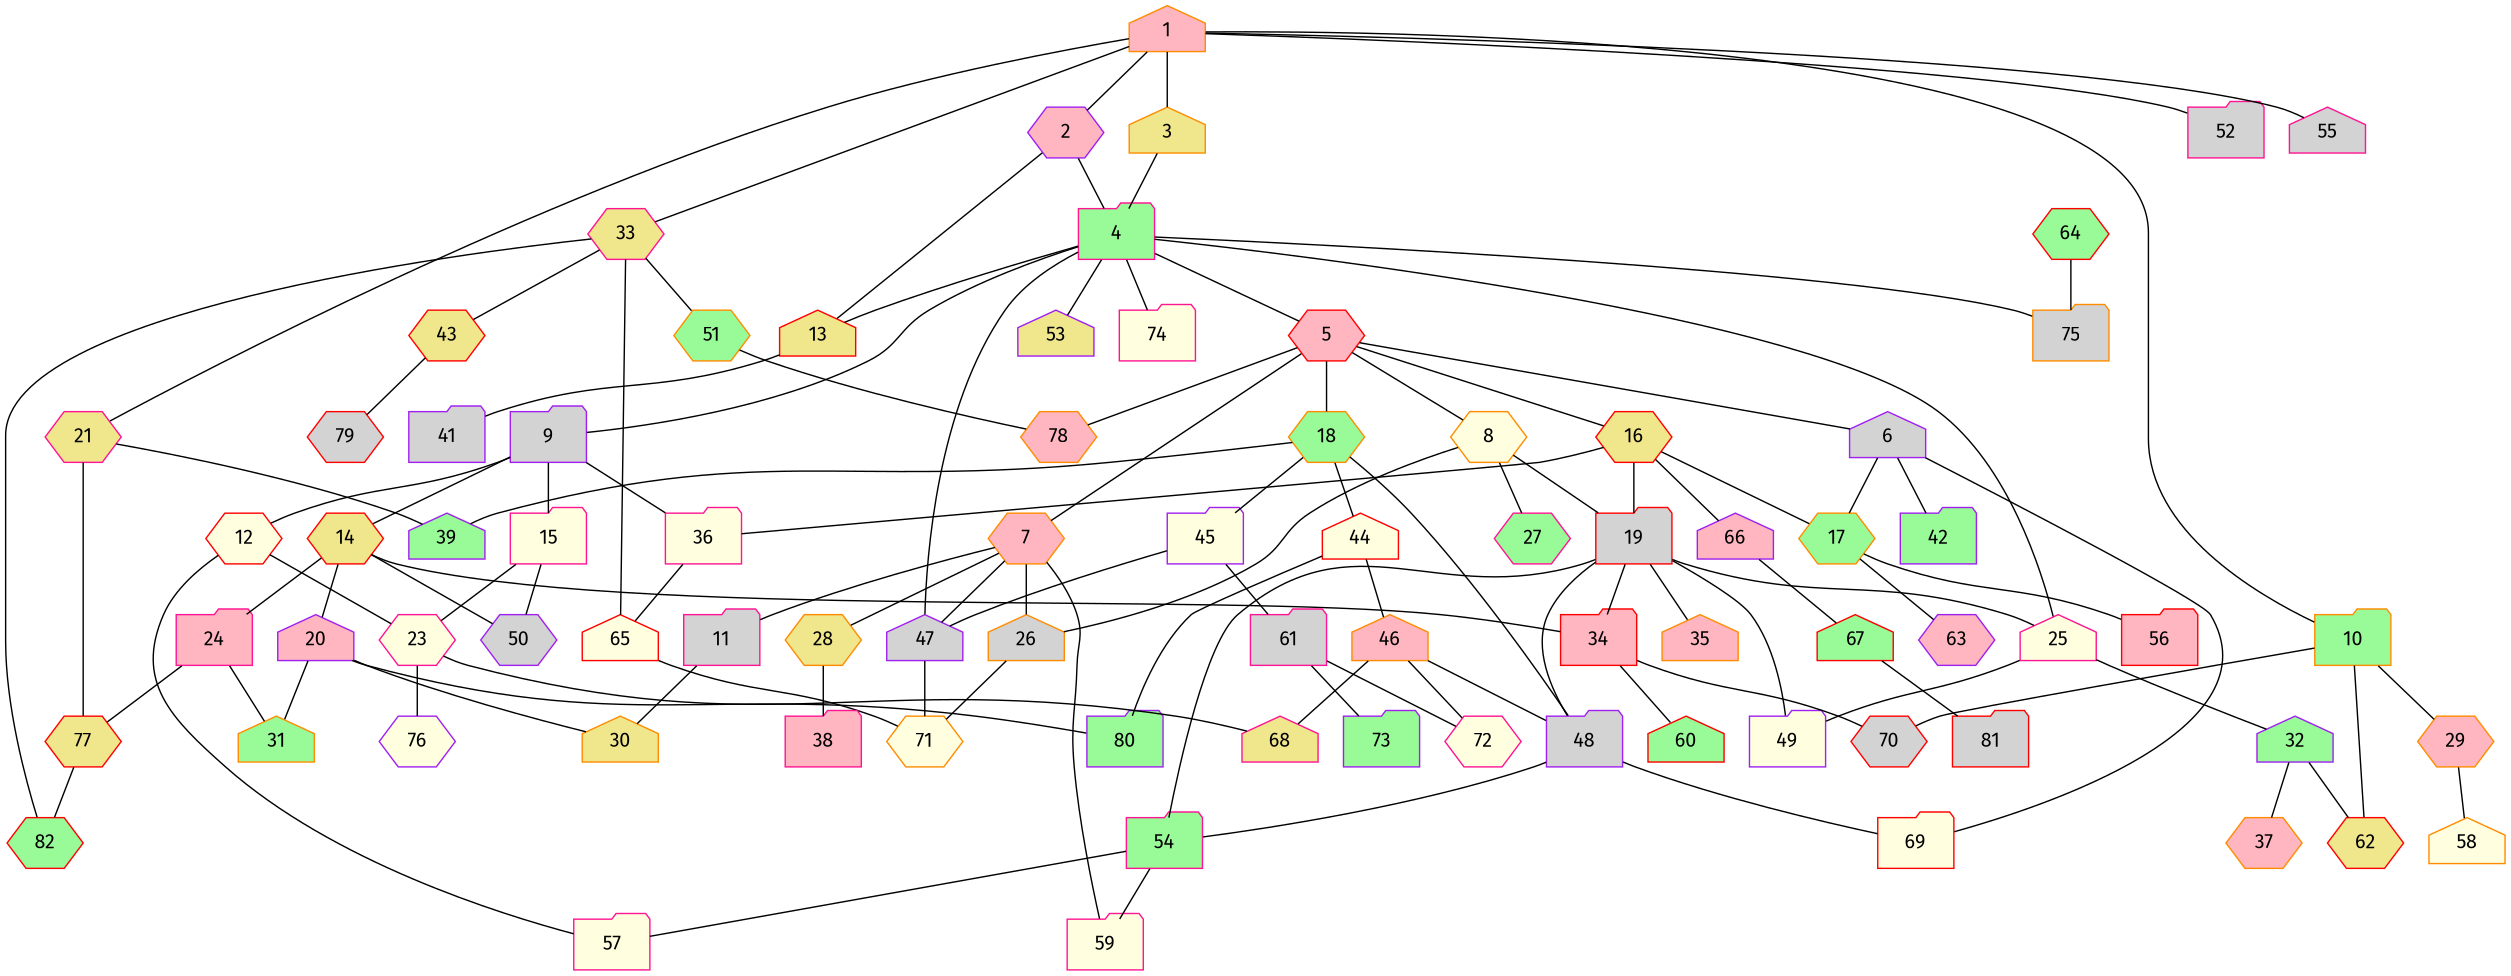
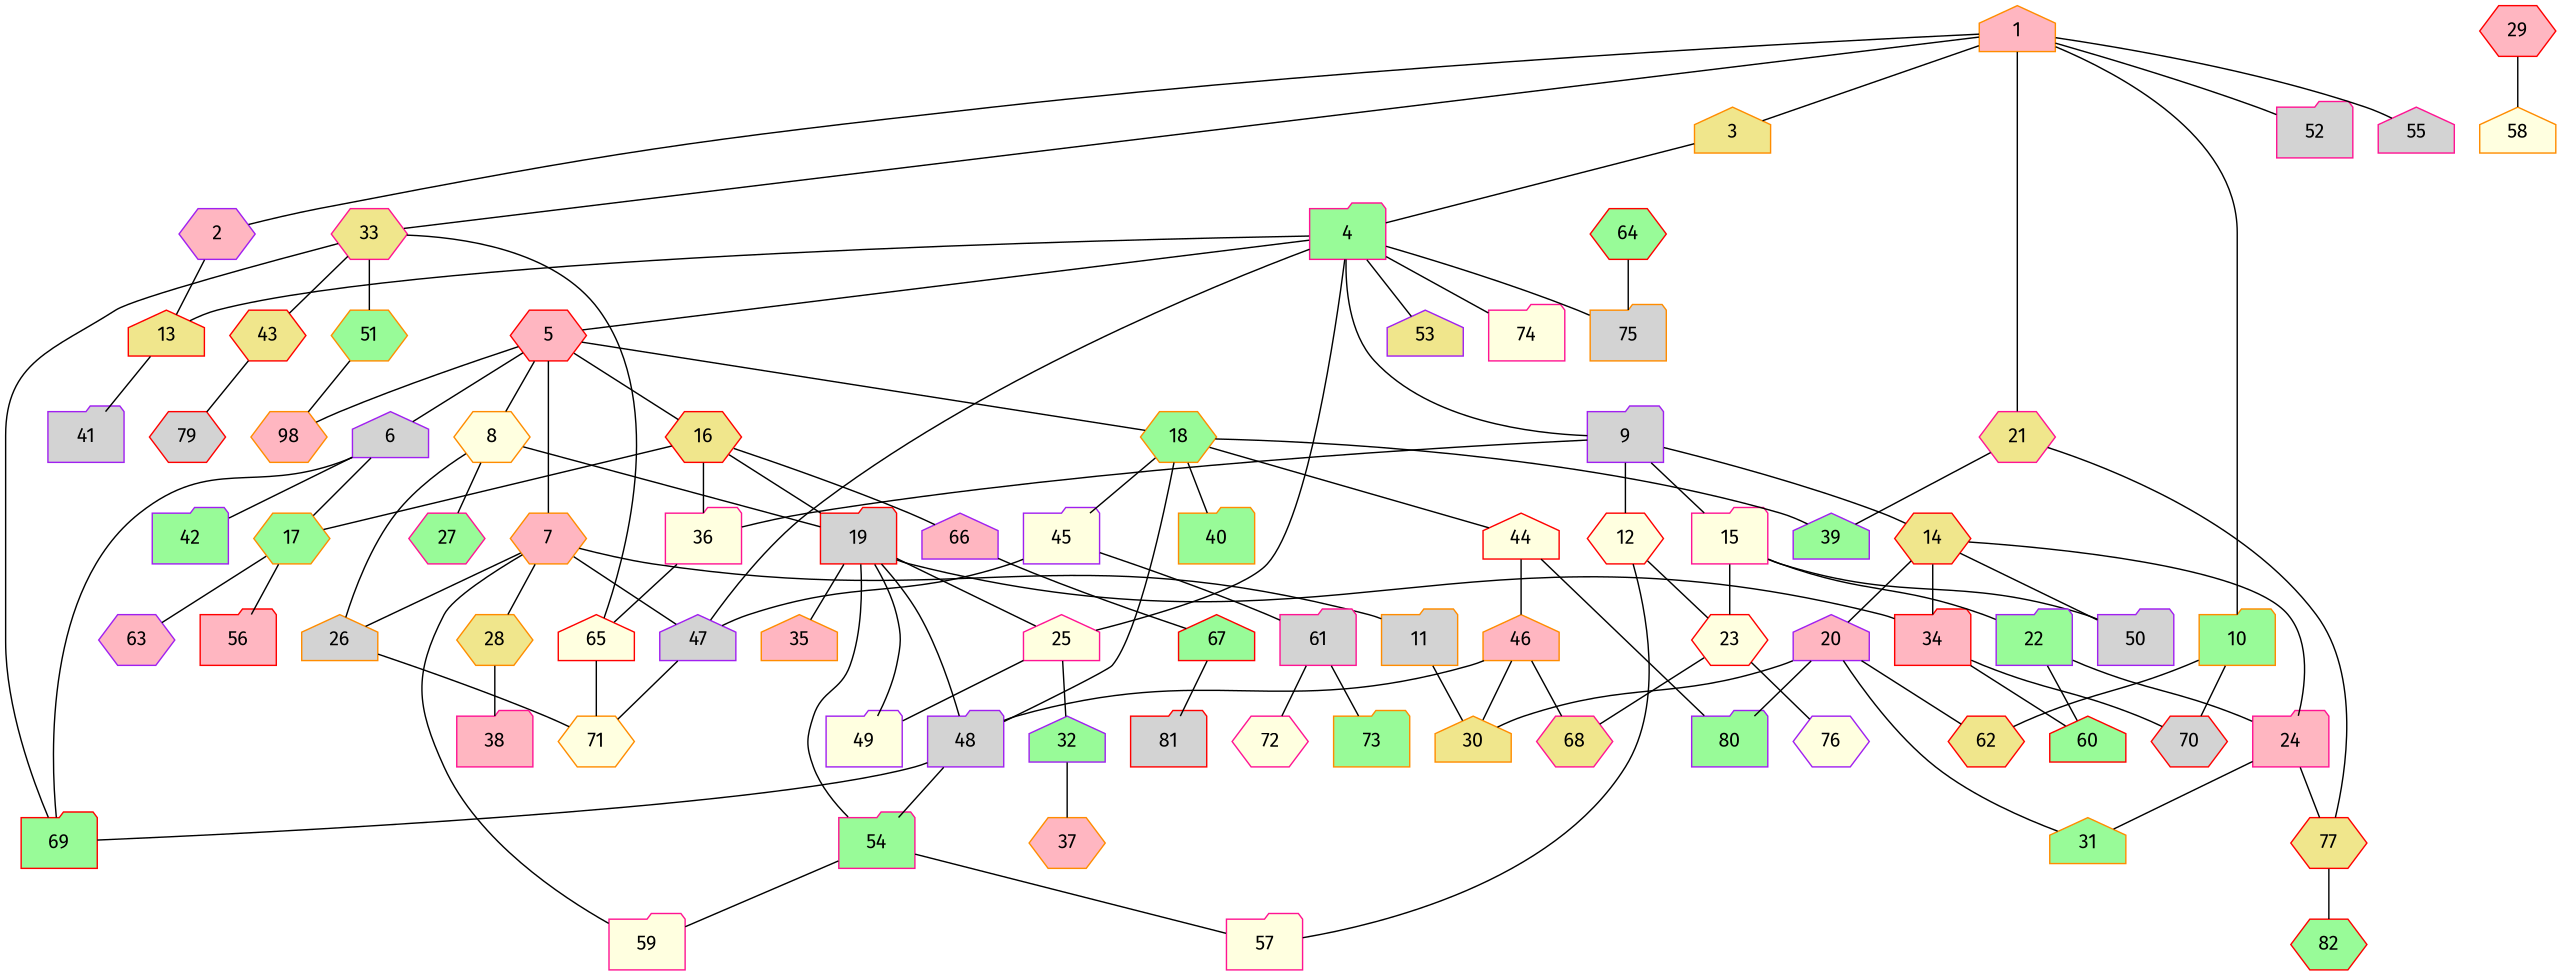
edge "2" -- "4": removed
edge "33" -- "82": now "33" -- "69"
node "78": label "78" -> "98"
node "40": added
node "23": color deeppink -> red
node "50": shape hexagon -> folder
node "11": color deeppink -> darkorange
node "22": added
edge "46" -- "72": now "46" -- "30"
edge "10" -- "29": removed
node "68": shape house -> hexagon
node "73": color purple -> darkorange
node "29": color darkorange -> red
edge "32" -- "62": now "20" -- "62"
node "69": fillcolor lightyellow -> palegreen
